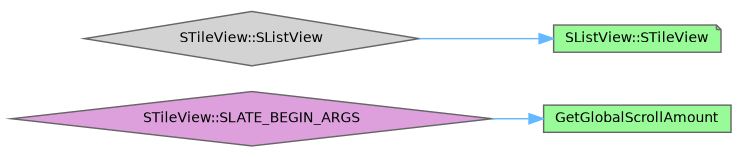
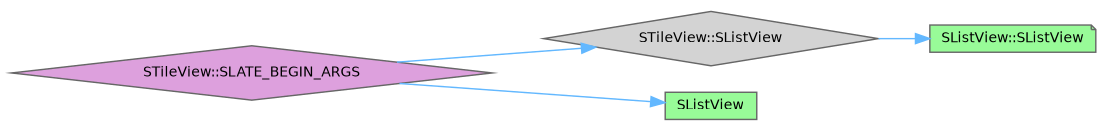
node "SListView::STileView": label "SListView::STileView" -> "SListView::SListView"
edge "STileView::SLATE_BEGIN_ARGS" -> "STileView::SListView": added
node "GetGlobalScrollAmount": label "GetGlobalScrollAmount" -> "SListView"
